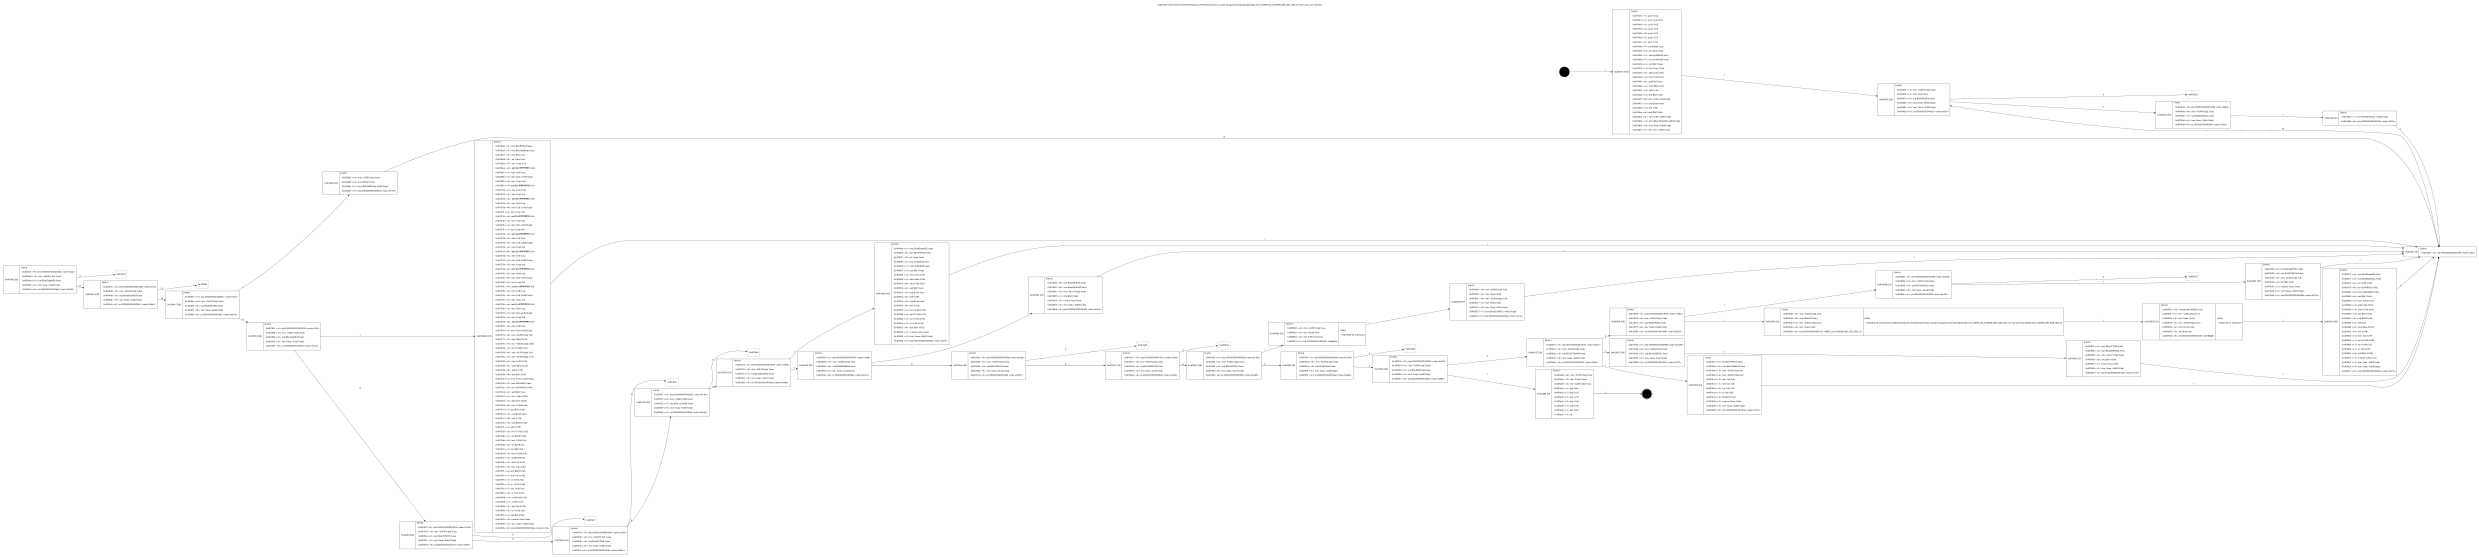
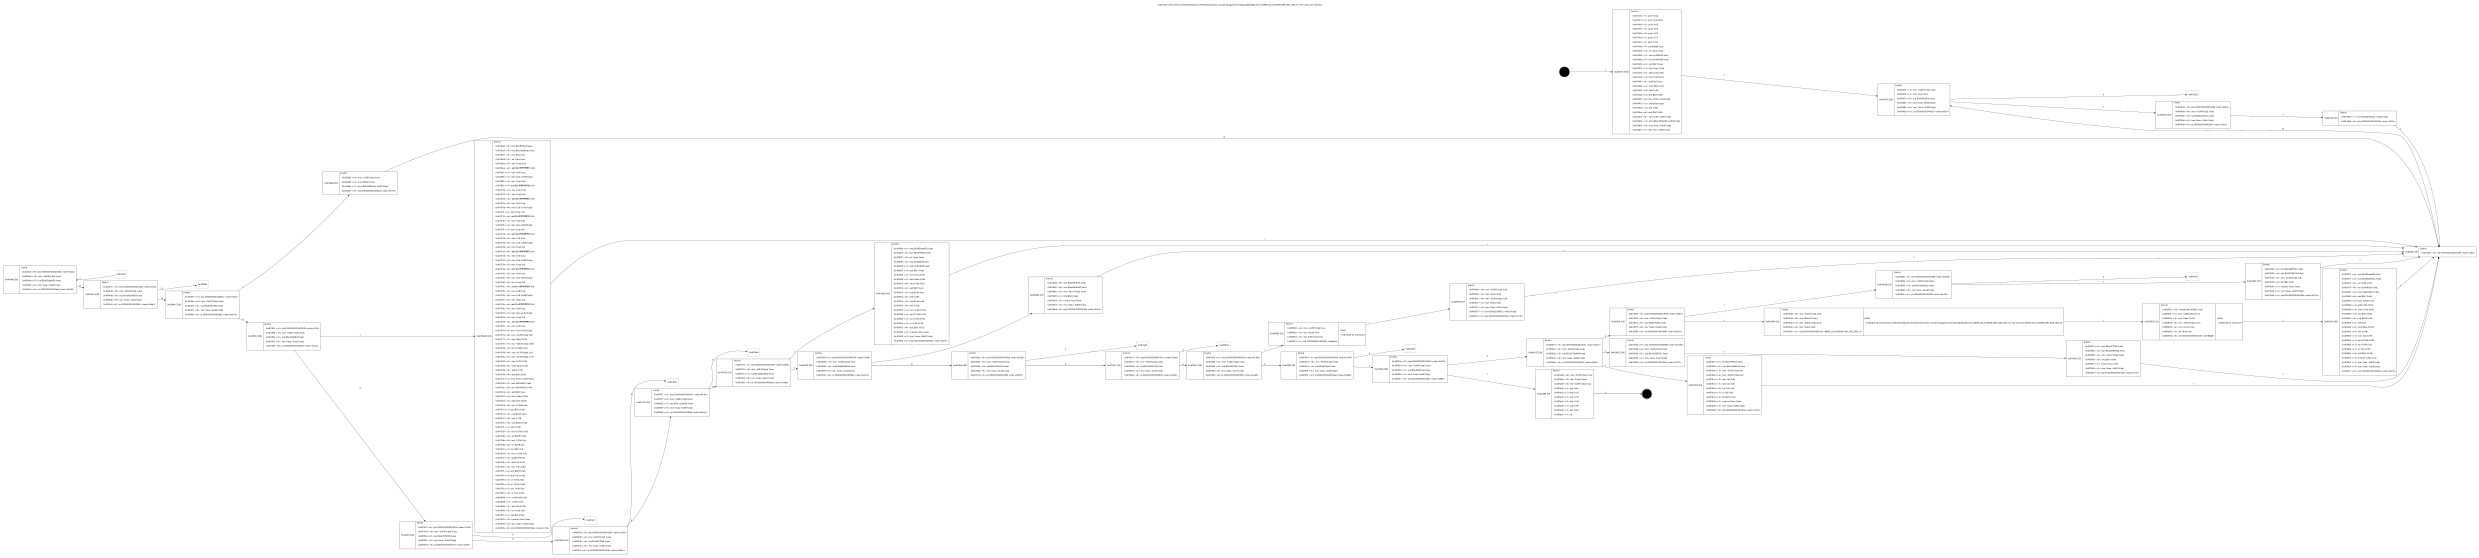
edge "0x4014af [28]" -> "0x401aef": reversed
